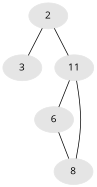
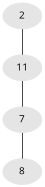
node "3": removed
node "6": label "6" -> "7"
edge "11" -- "8": removed
